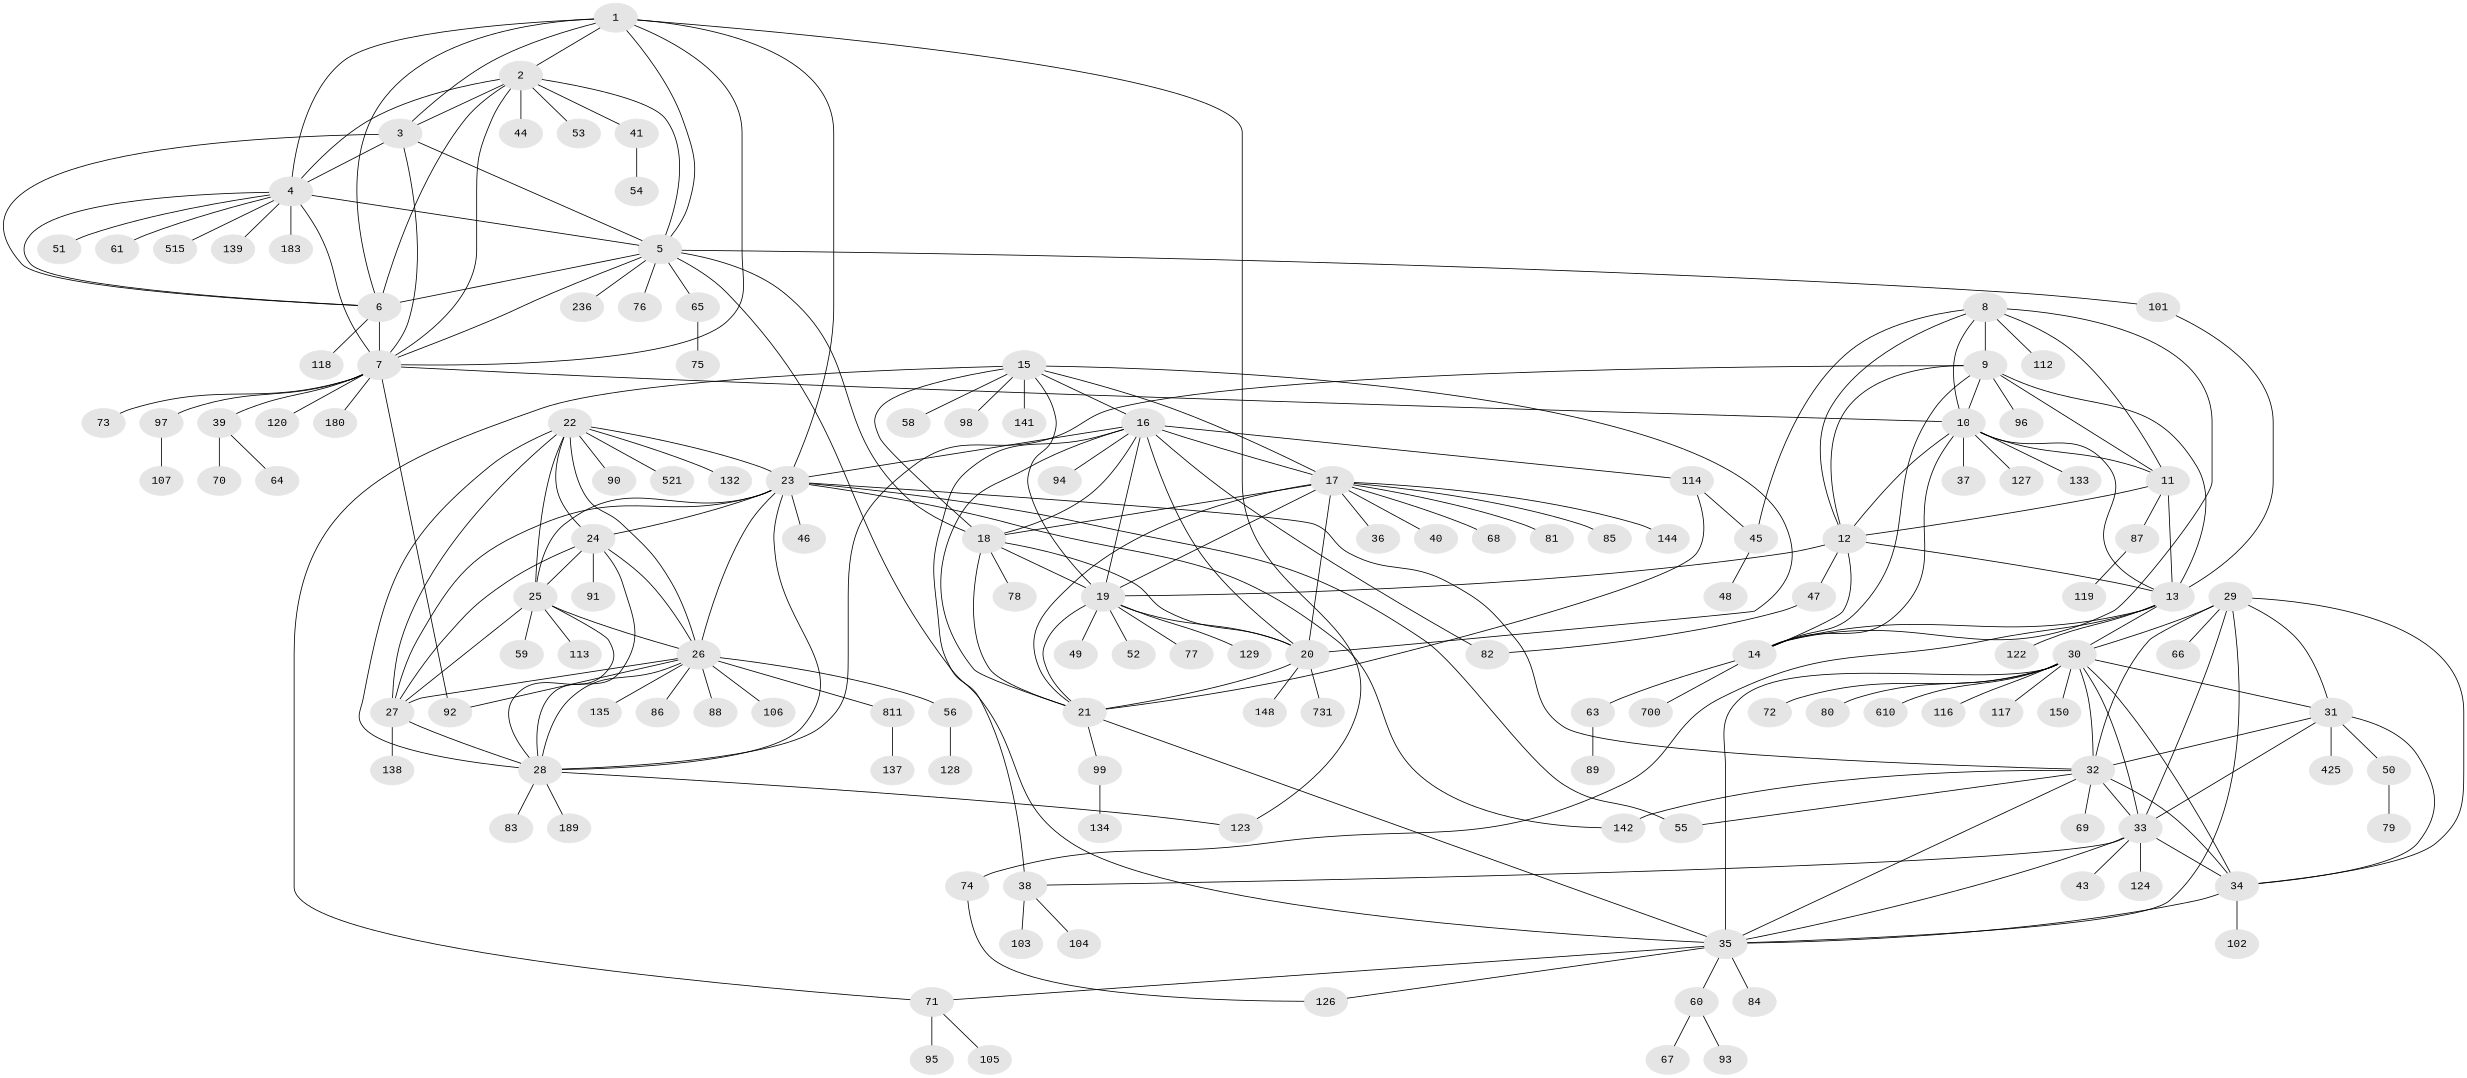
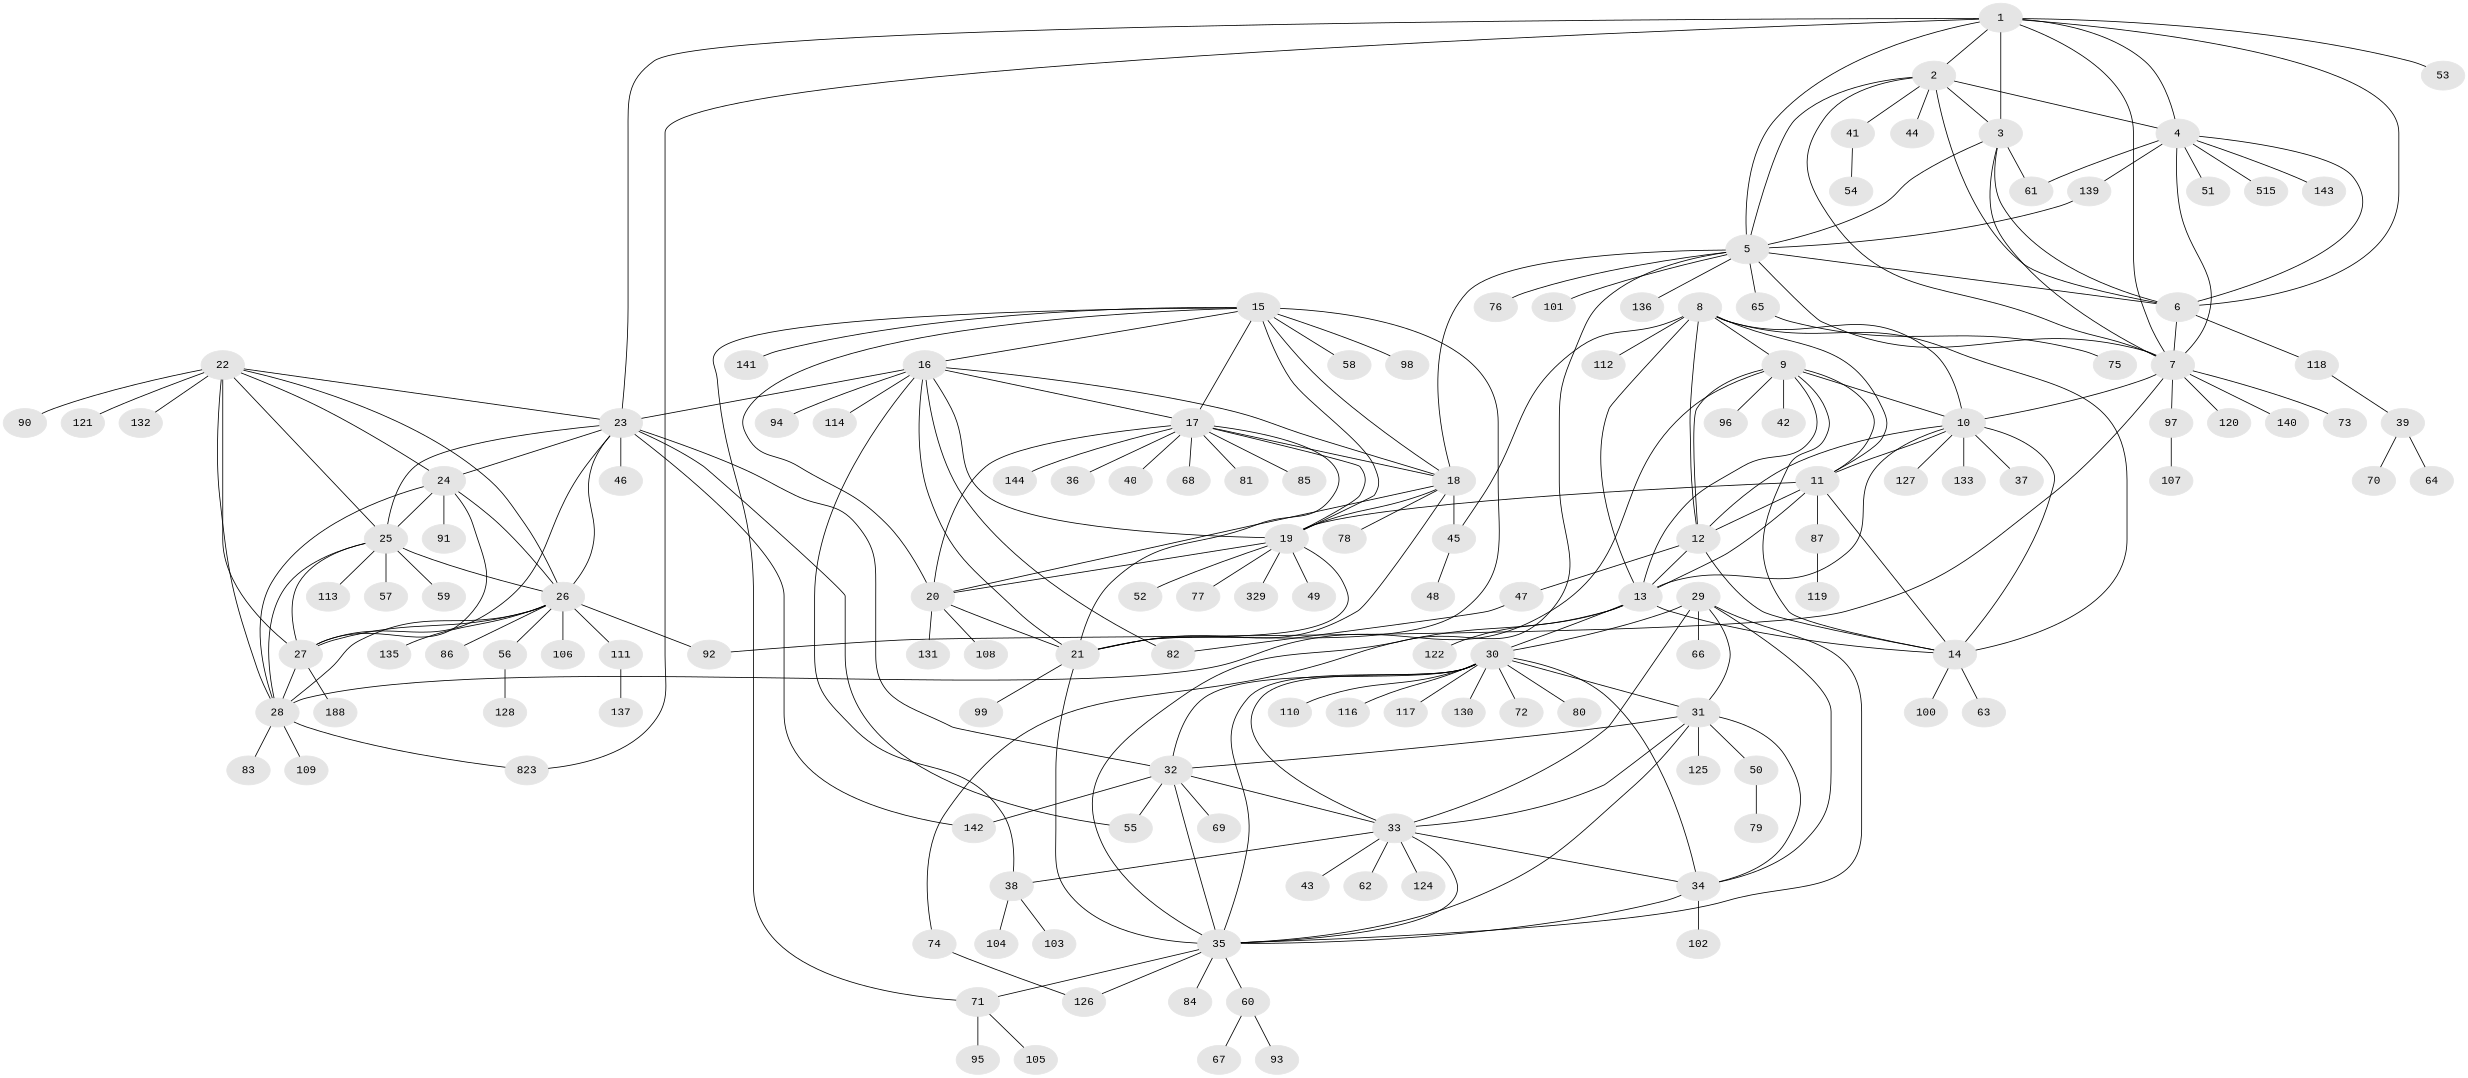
edge "2" -- "53": now "1" -- "53"
edge "3" -- "4": now "3" -- "61"
edge "4" -- "5": now "139" -- "5"
node "183": label "183" -> "143"
node "236": label "236" -> "136"
edge "7" -- "39": now "118" -- "39"
node "180": label "180" -> "140"
node "42": added
edge "101" -- "13": now "8" -- "13"
node "521": label "521" -> "121"
edge "114" -- "45": now "18" -- "45"
edge "16" -- "20": removed
edge "11" -- "14": added
edge "12" -- "19": now "11" -- "19"
node "57": added
edge "114" -- "21": now "15" -- "21"
node "129": label "129" -> "329"
edge "29" -- "32": removed
node "88": removed
node "811": label "811" -> "111"
node "148": label "148" -> "108"
node "731": label "731" -> "131"
node "700": label "700" -> "100"
node "610": label "610" -> "110"
node "150": label "150" -> "130"
edge "23" -- "28": removed
node "138": label "138" -> "188"
node "89": removed
node "425": label "425" -> "125"
edge "32" -- "34": removed
node "189": label "189" -> "109"
node "134": removed
node "123": label "123" -> "823"
node "62": added
edge "31" -- "35": added
